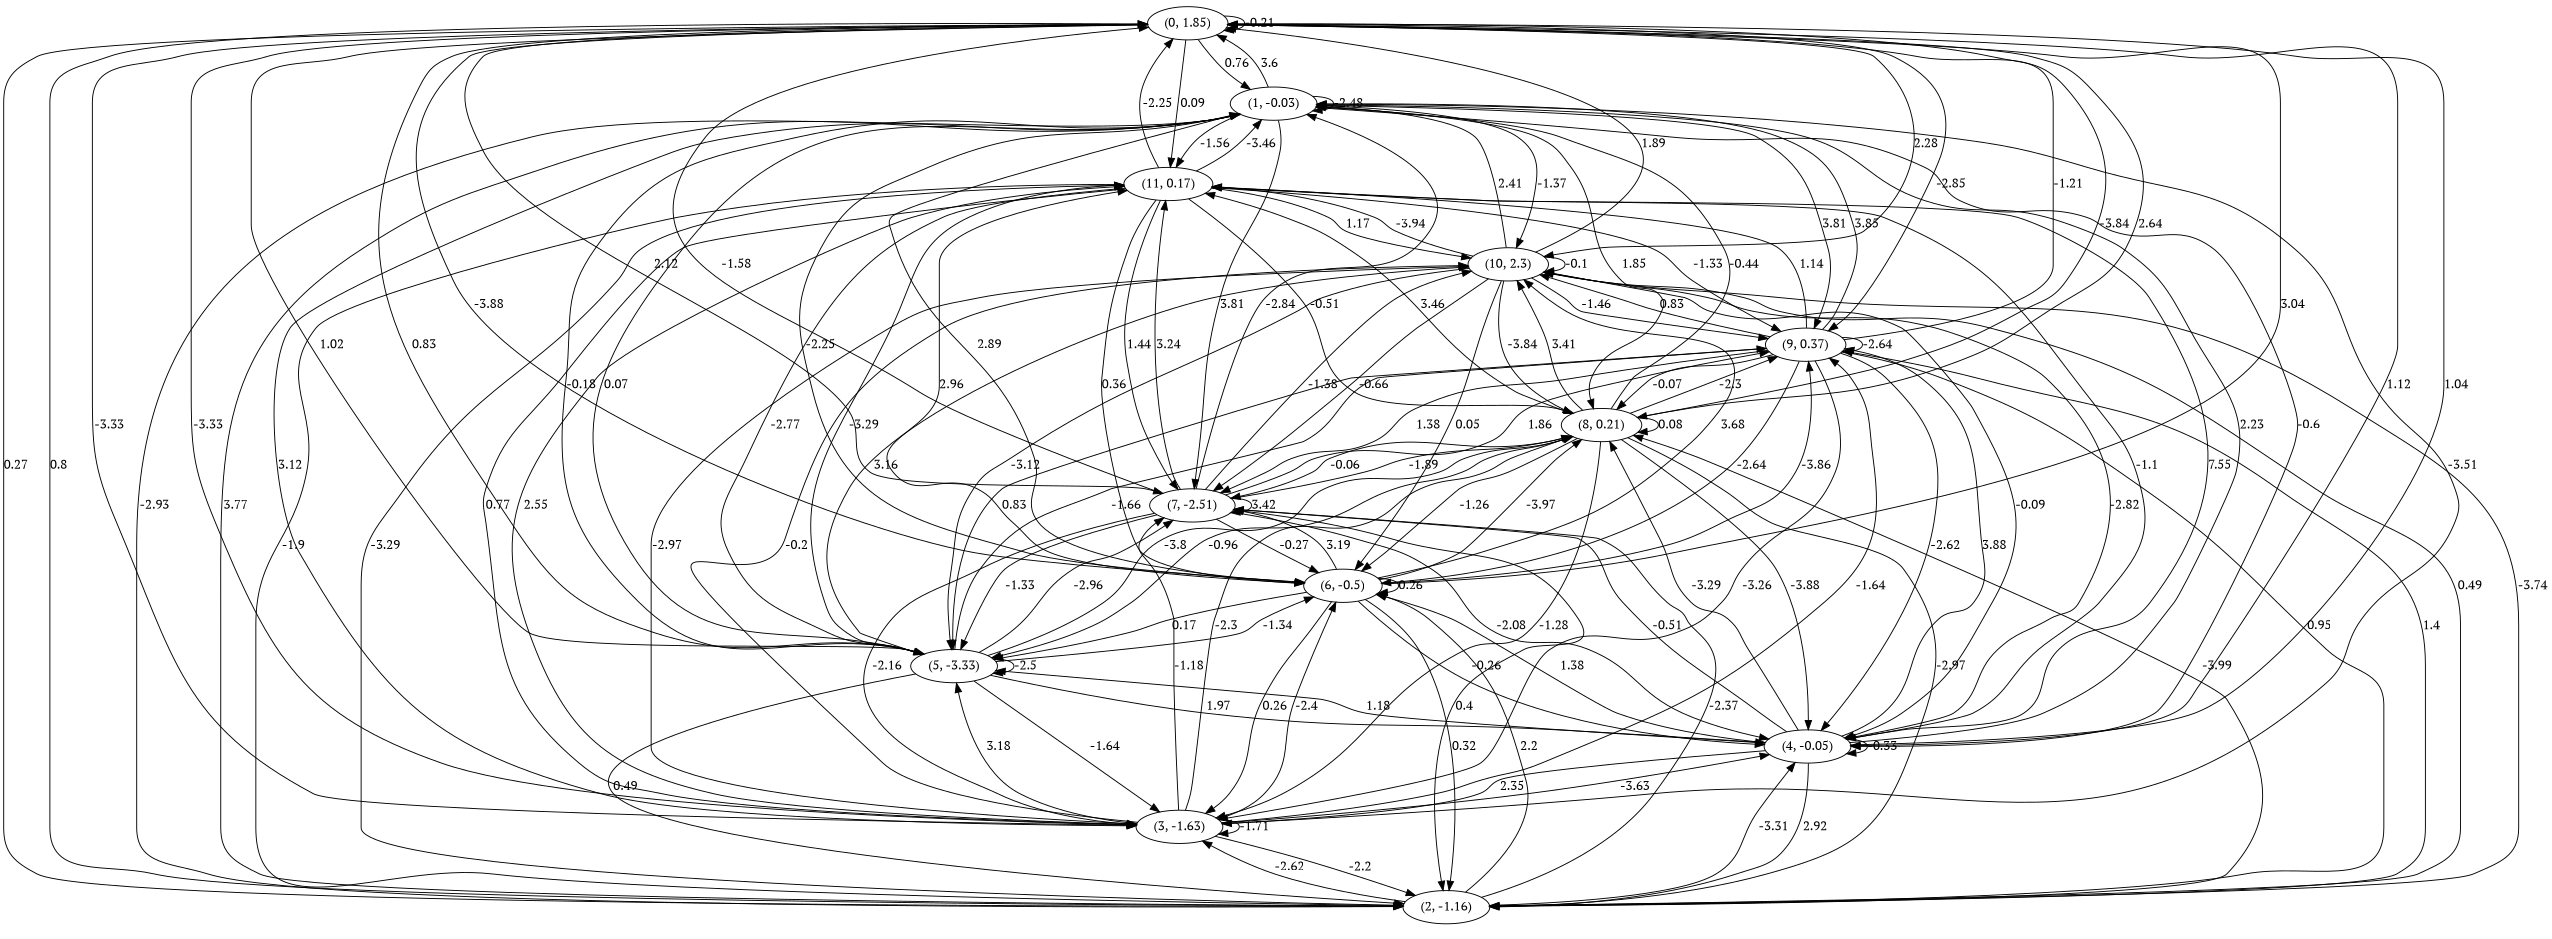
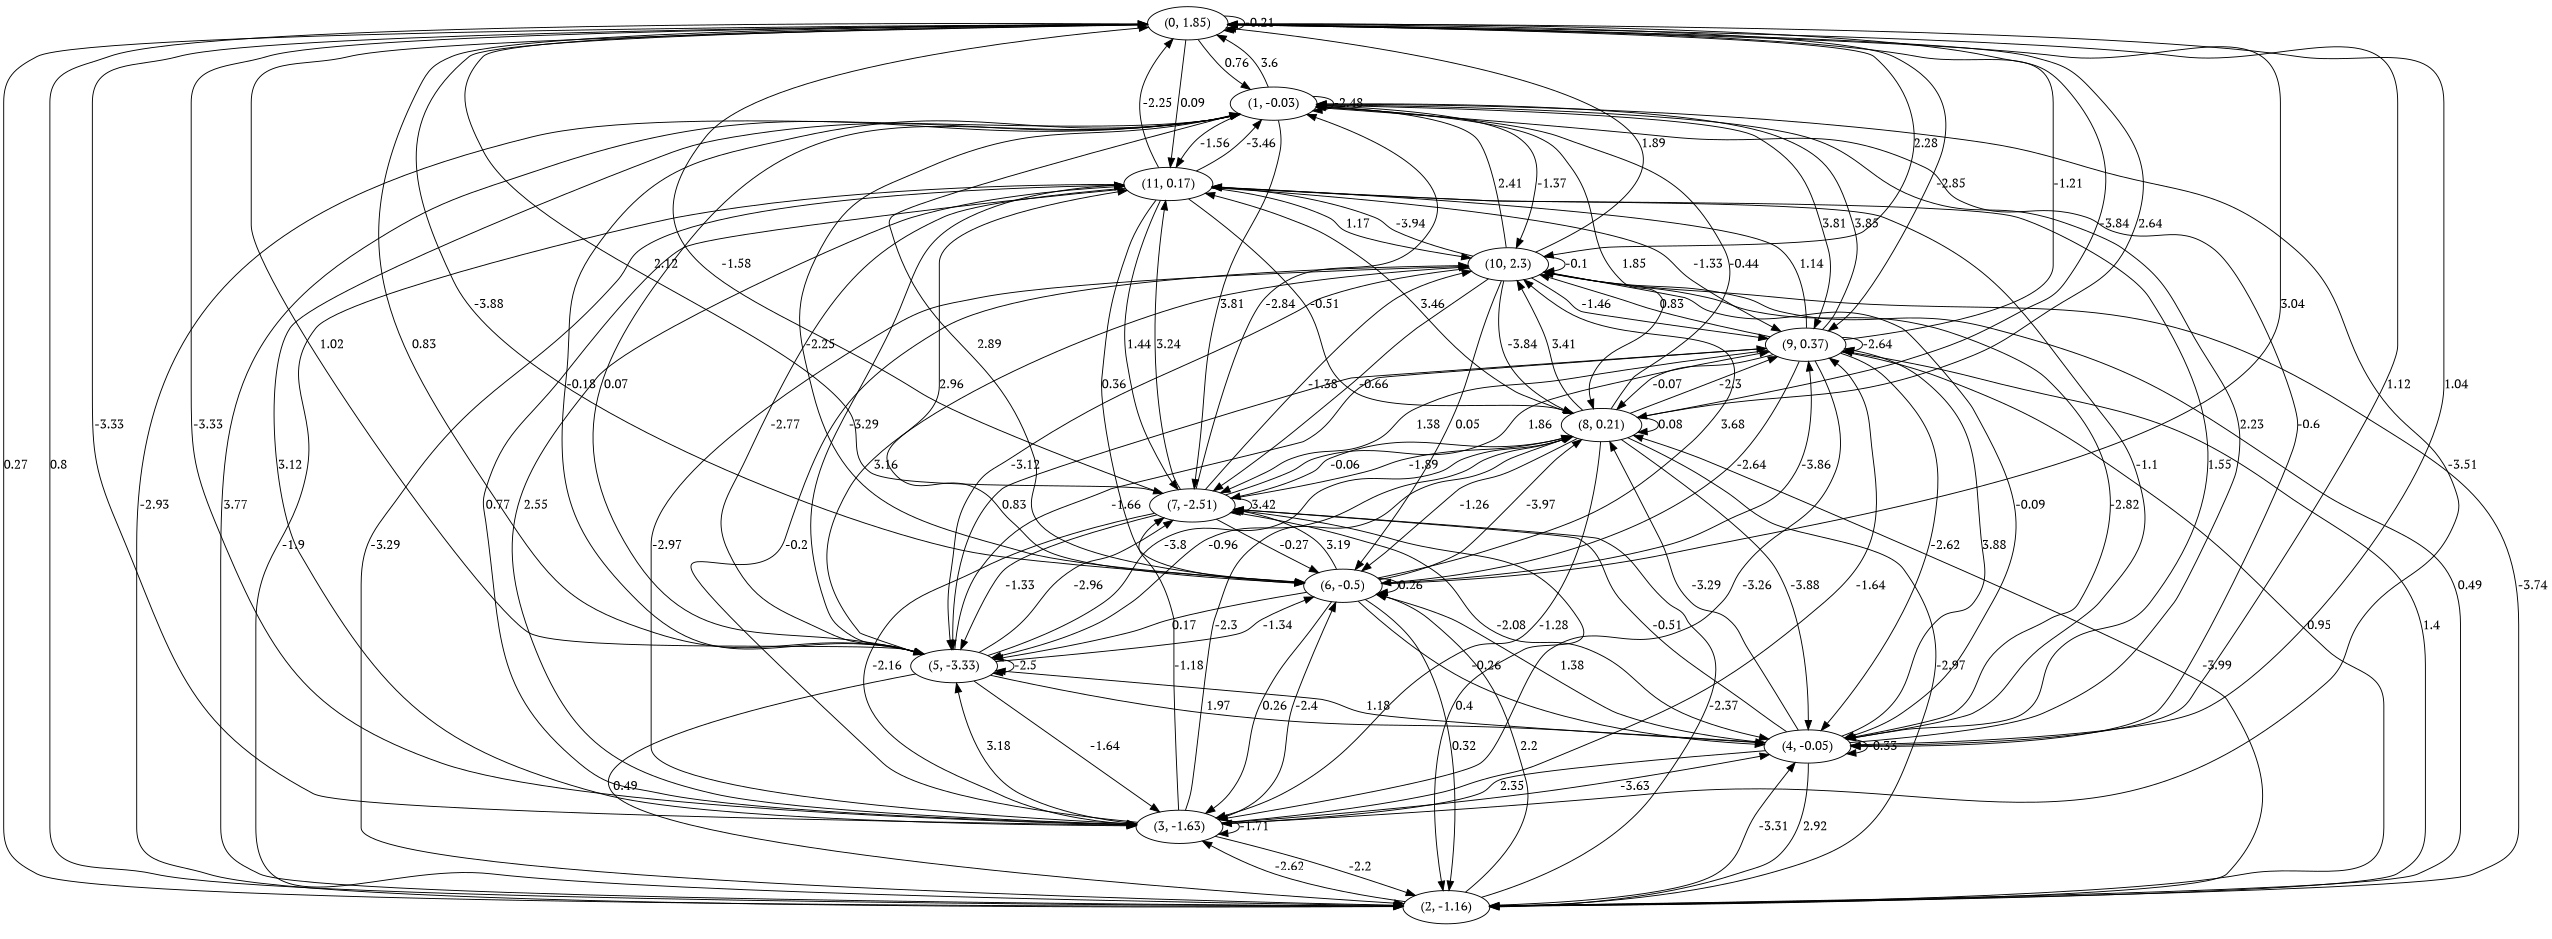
edge "(4, -0.05)" -> "(11, 0.17)": label "7.55" -> "1.55"
